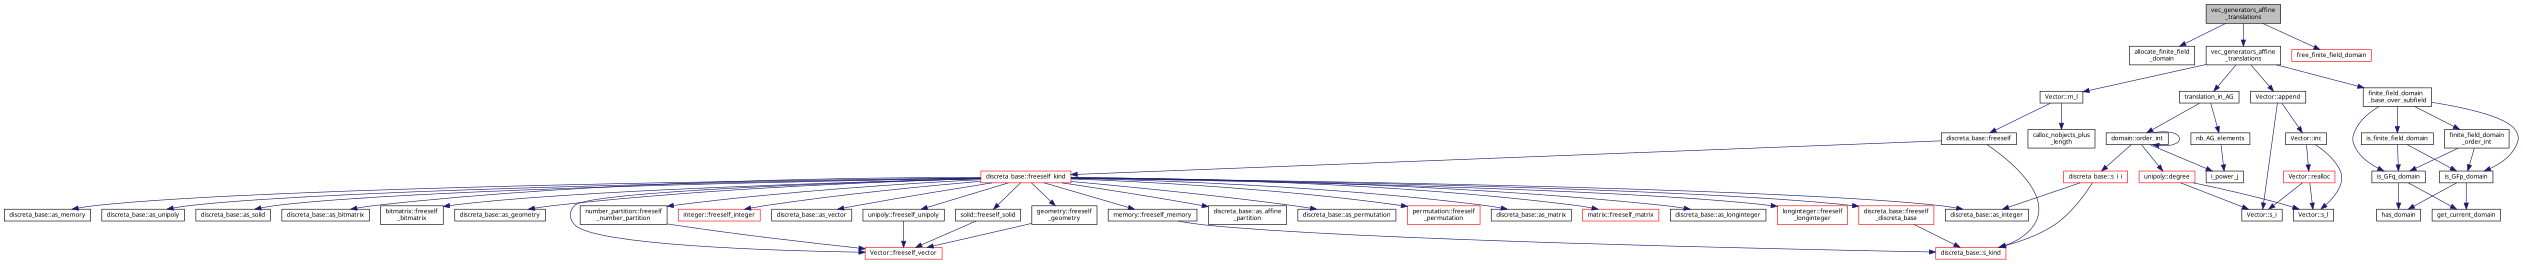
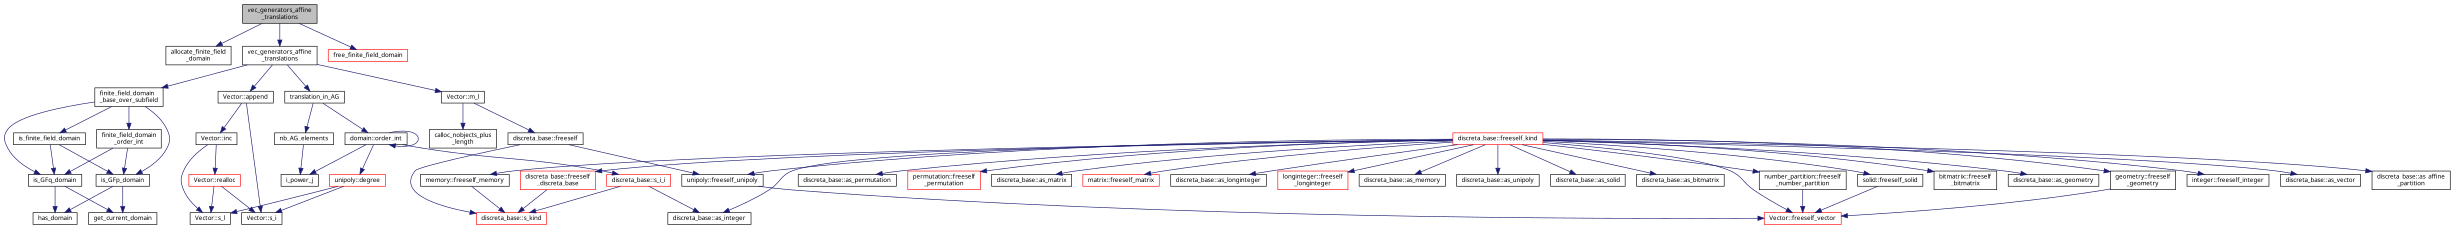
edge "discreta_base::freeself" -> "discreta_base::freeself_kind": now "discreta_base::freeself" -> "unipoly::freeself_unipoly"
node "integer::freeself_integer": color red -> black
